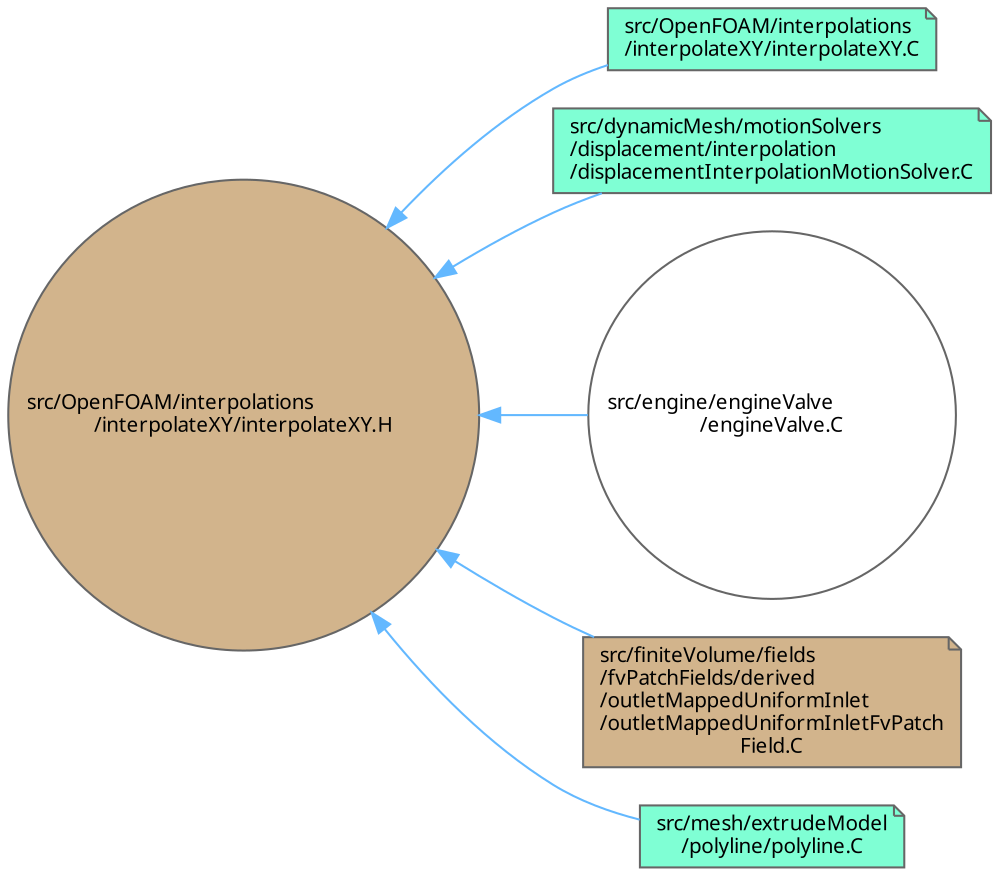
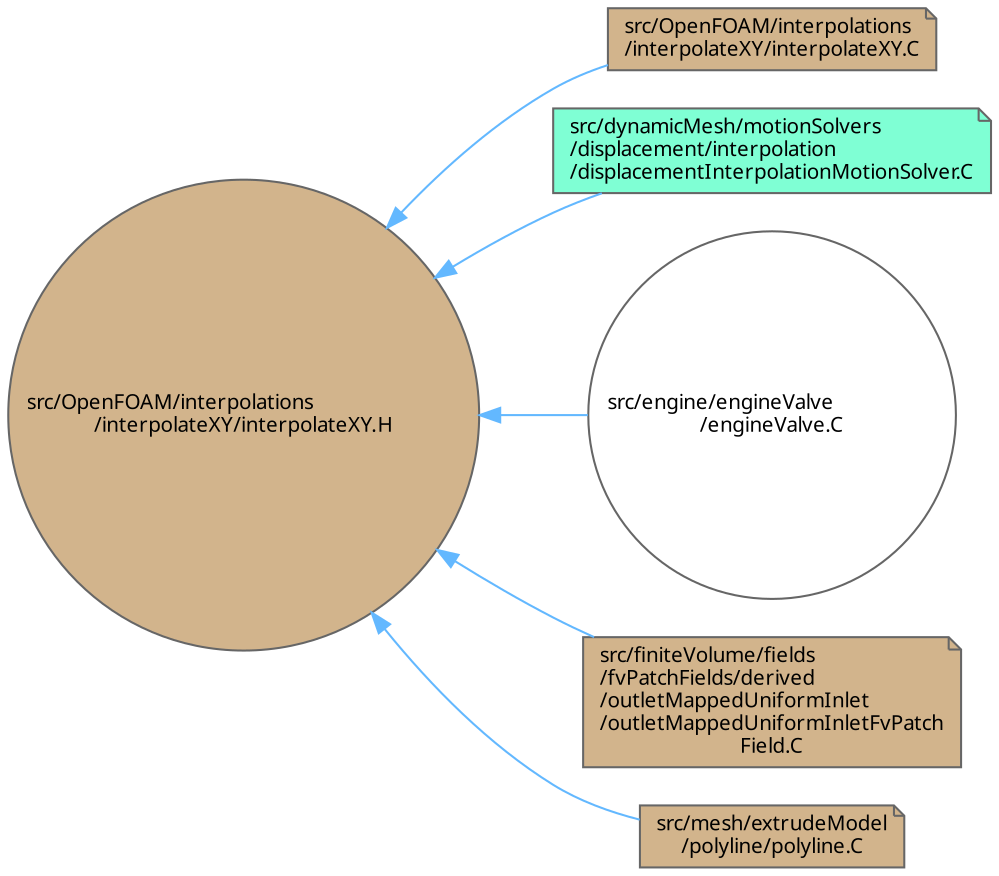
node "src/OpenFOAM/interpolations /interpolateXY/interpolateXY.C": fillcolor aquamarine -> tan
node "src/mesh/extrudeModel /polyline/polyline.C": fillcolor aquamarine -> tan
